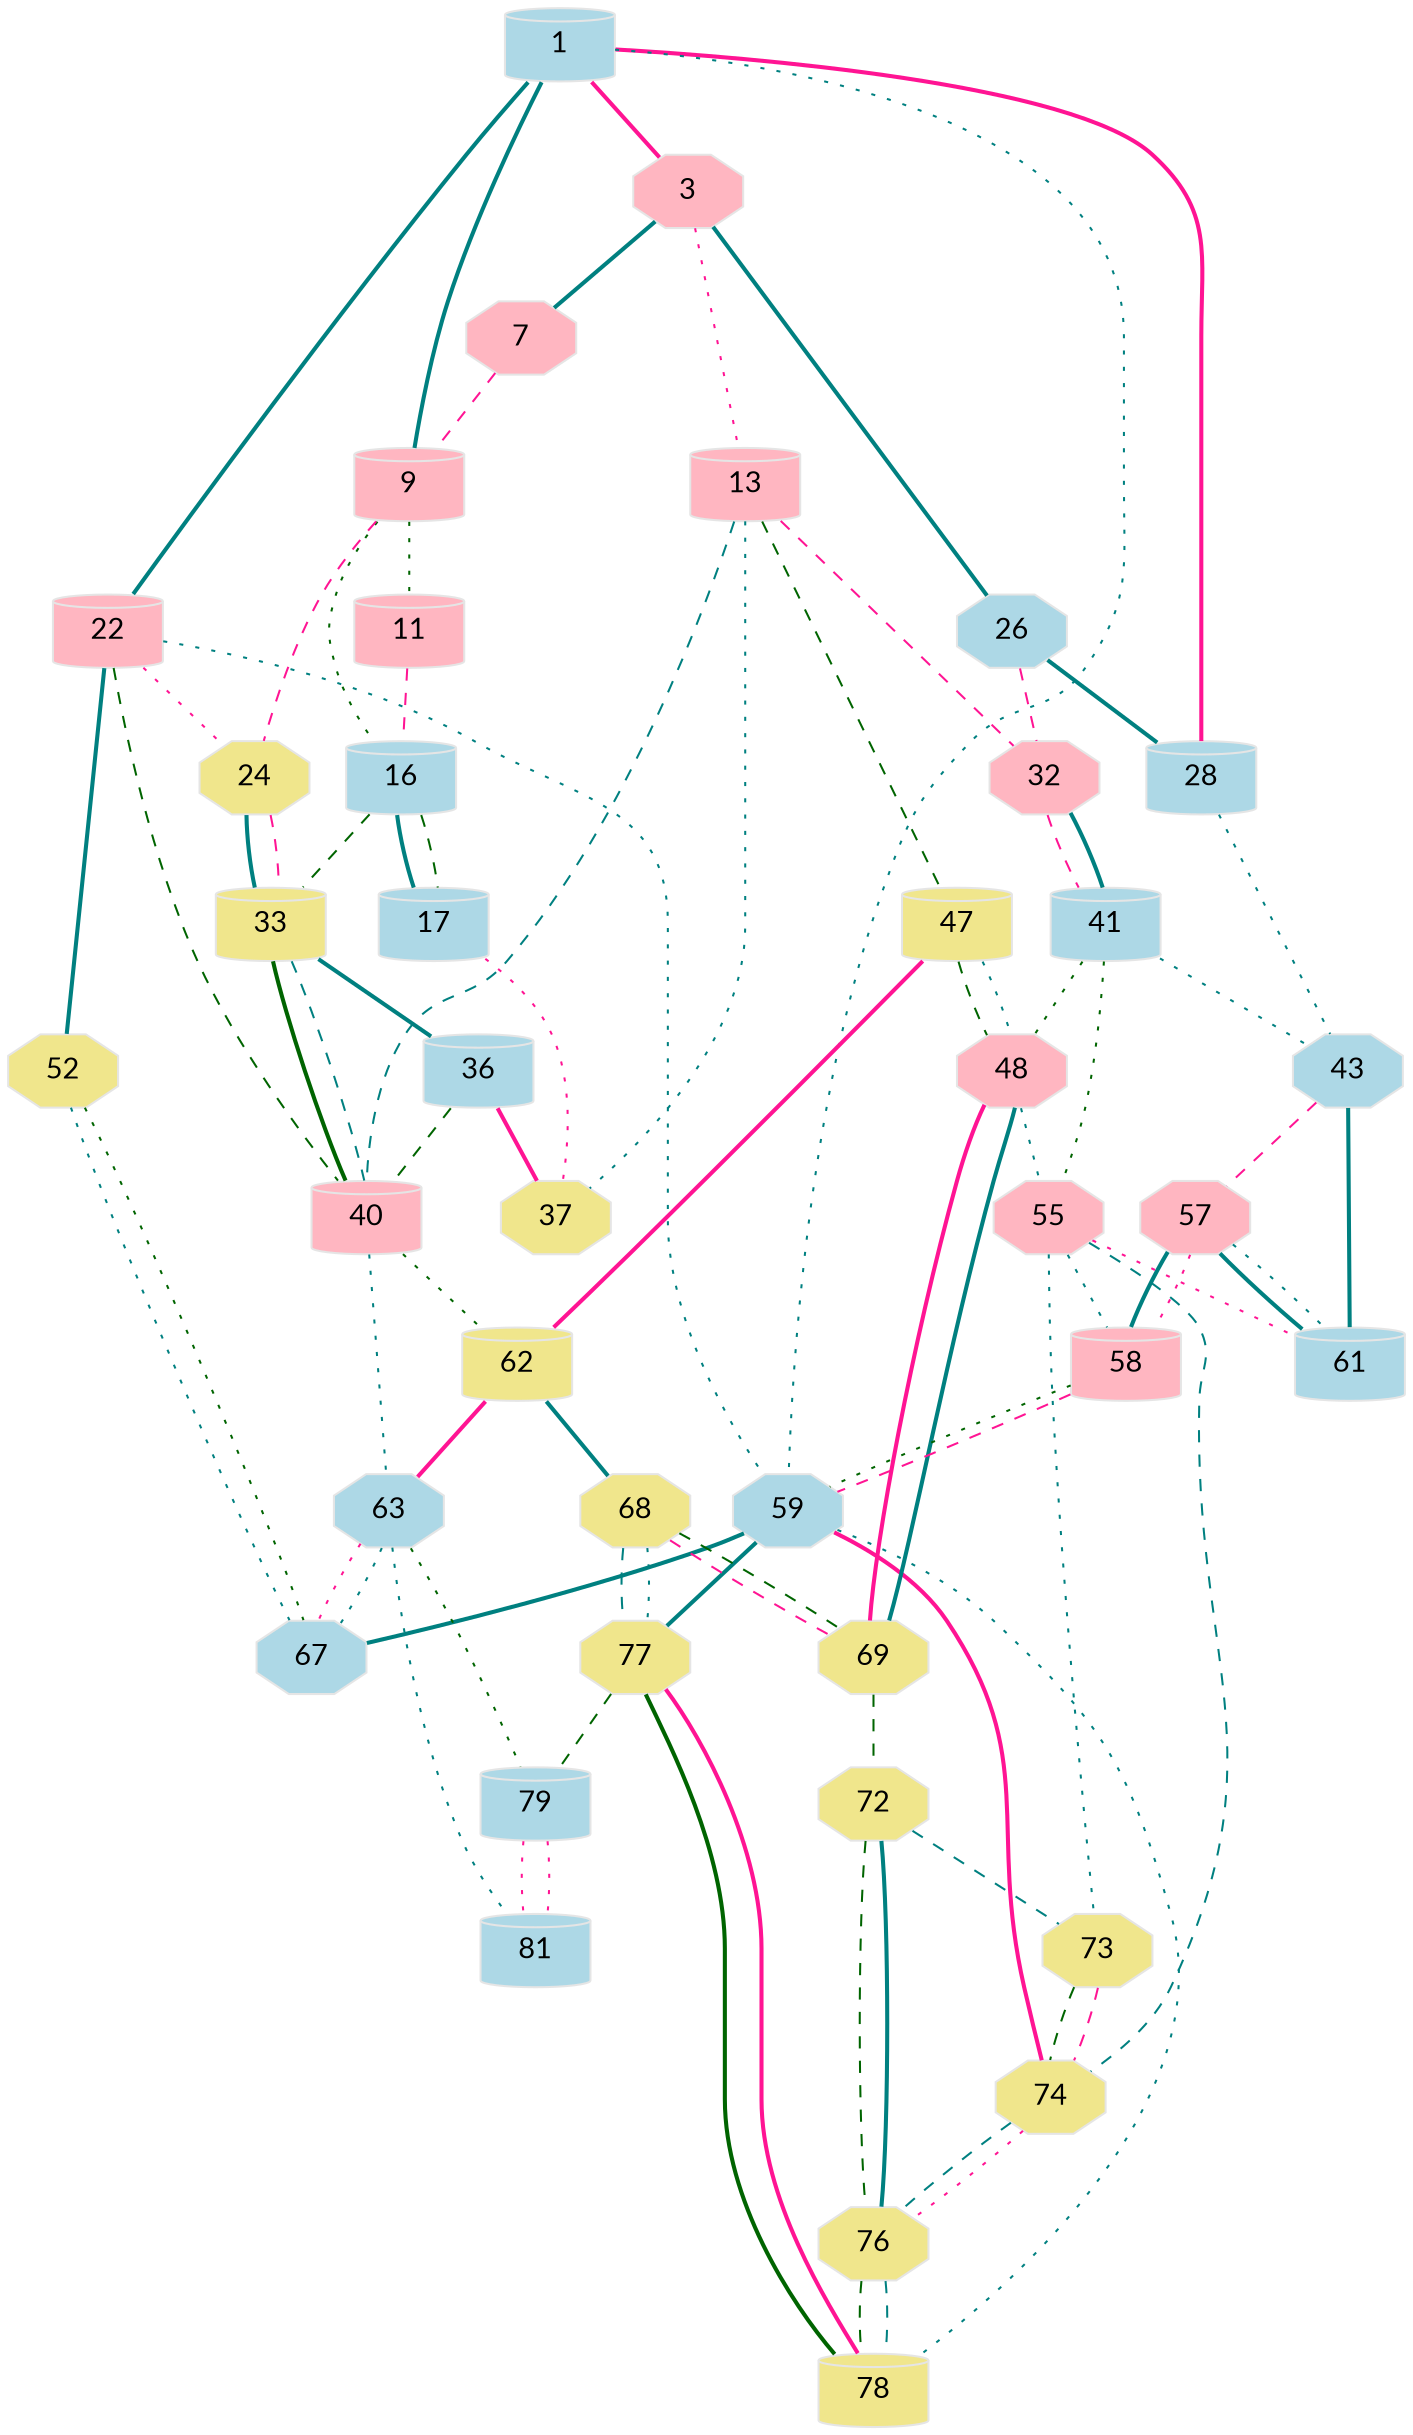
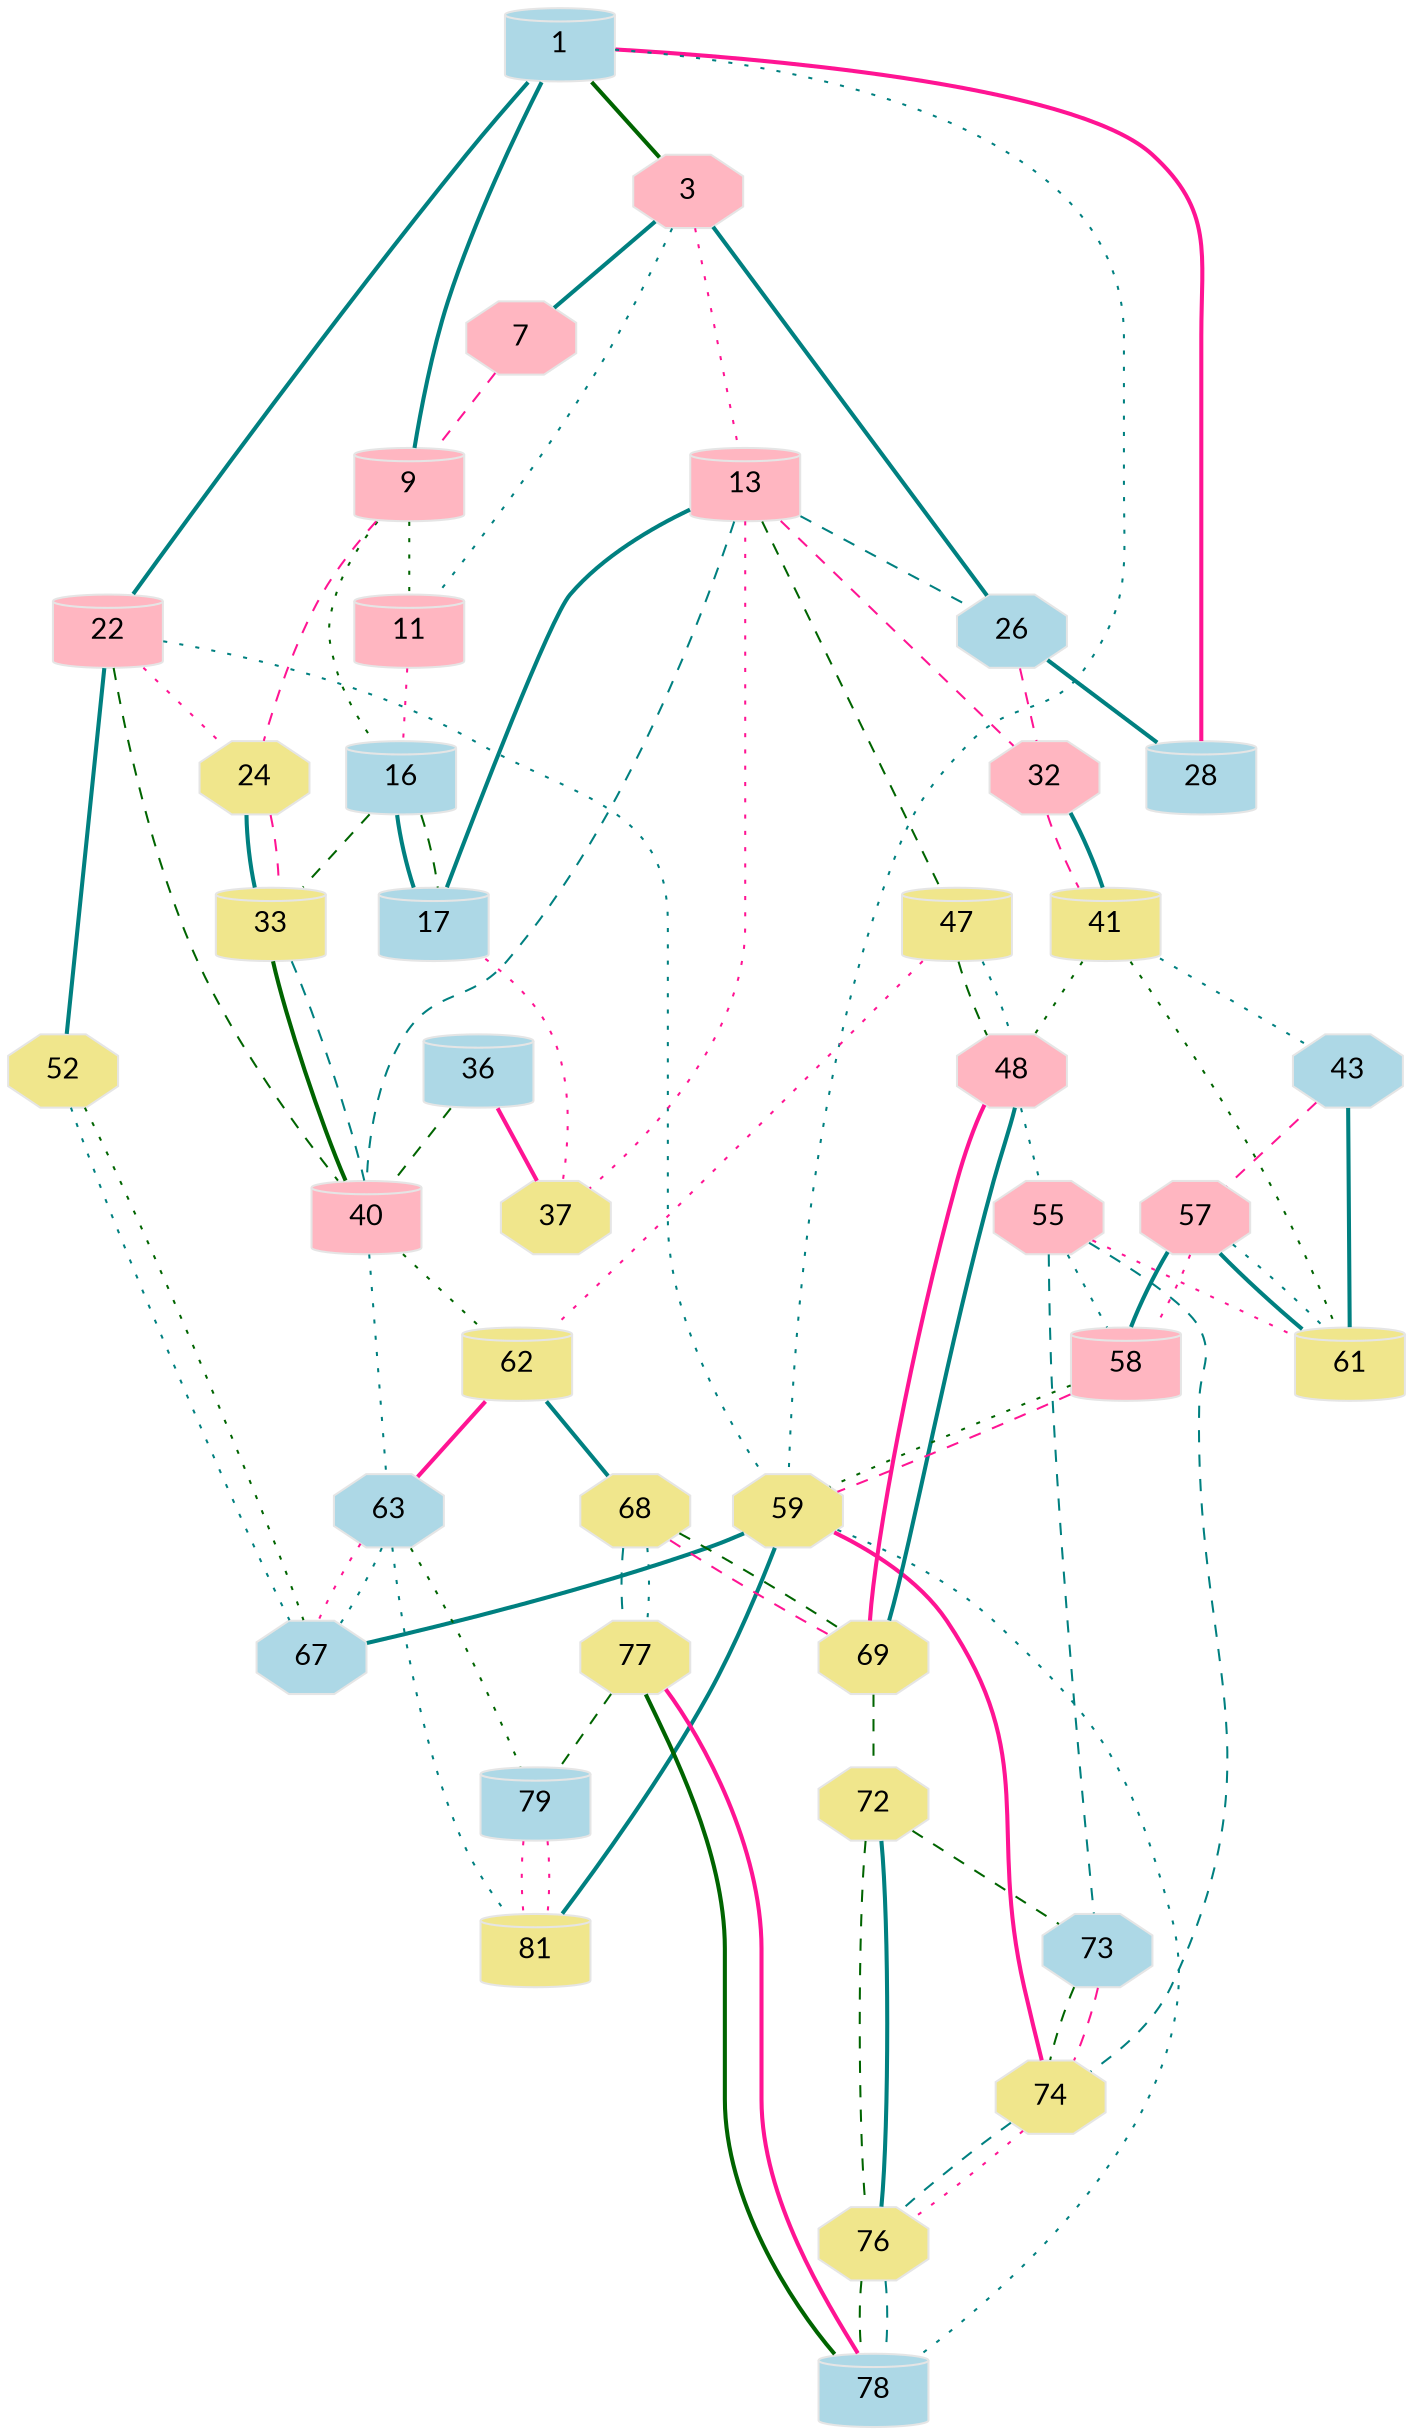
edge "1" -- "3": color deeppink -> darkgreen
edge "3" -- "11": added
edge "13" -- "26": added
edge "13" -- "17": added
edge "11" -- "16": style dashed -> dotted
edge "13" -- "37": color teal -> deeppink
node "41": fillcolor lightblue -> khaki
edge "28" -- "43": removed
edge "33" -- "36": removed
edge "41" -- "55": now "41" -- "61"
edge "47" -- "62": style bold -> dotted
node "61": fillcolor lightblue -> khaki
node "59": fillcolor lightblue -> khaki
edge "59" -- "77": now "59" -- "81"
edge "55" -- "73": style dotted -> dashed
edge "72" -- "73": color teal -> darkgreen
node "81": fillcolor lightblue -> khaki
node "73": fillcolor khaki -> lightblue
node "78": fillcolor khaki -> lightblue
